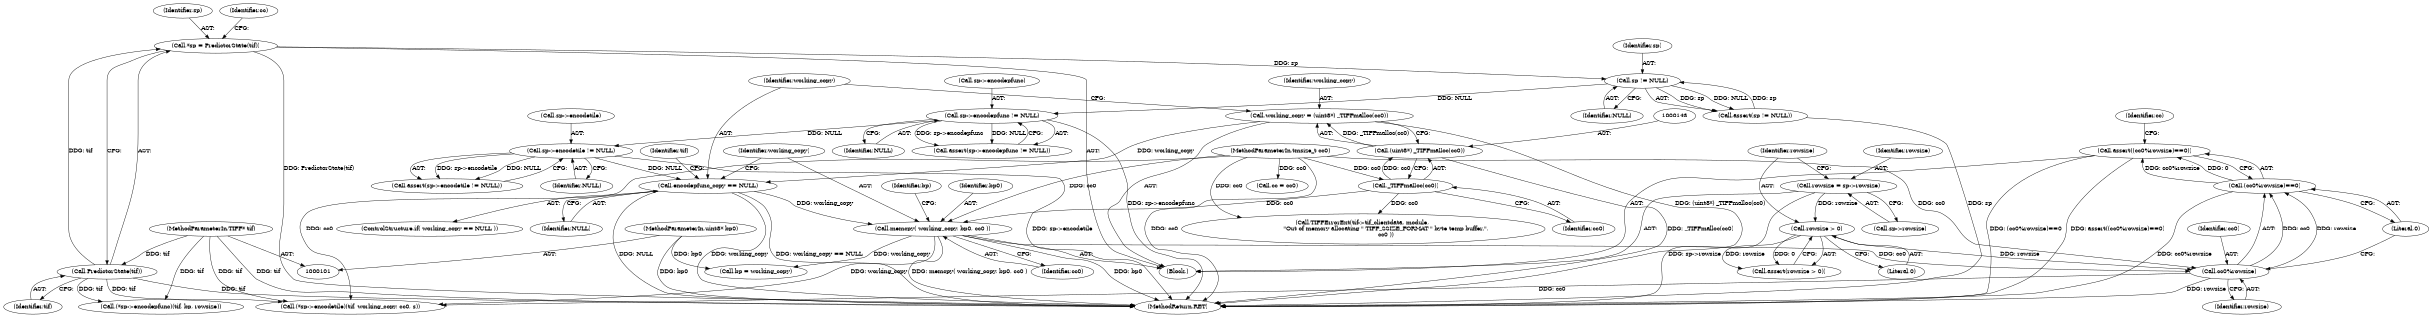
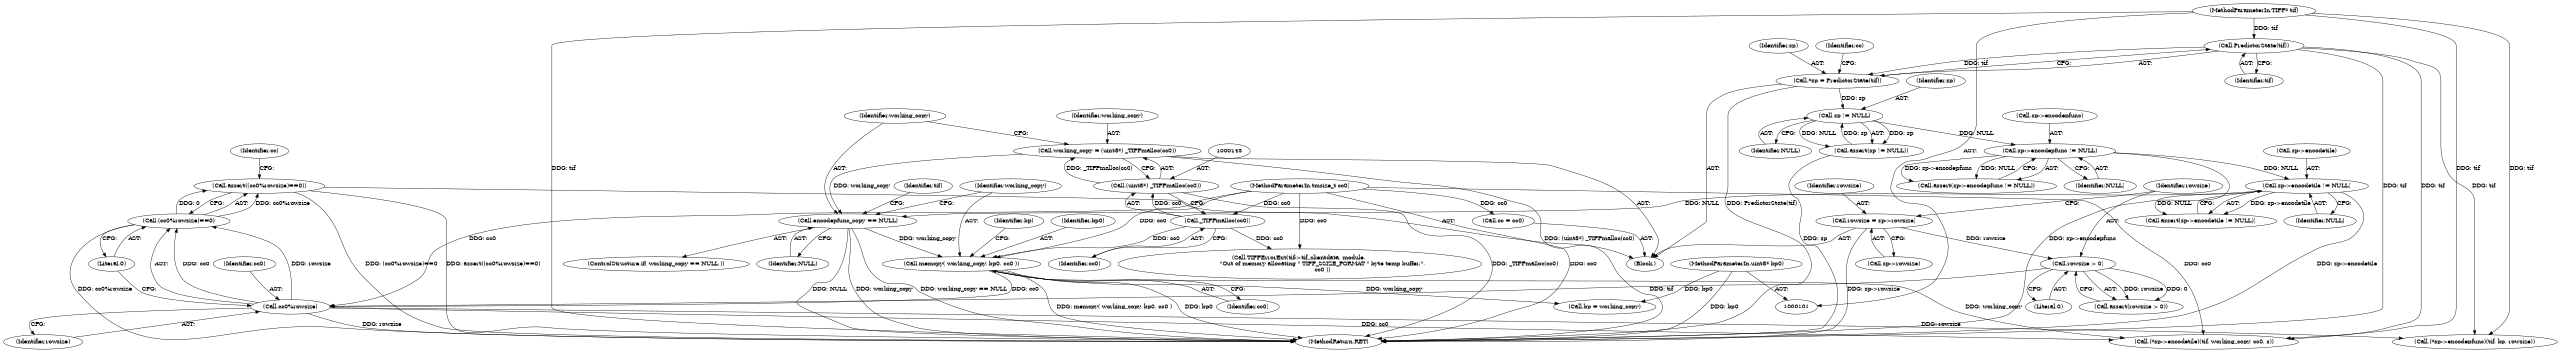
edge "(Call,memcpy( working_copy, bp0, cc0 ))" -> "(Block,)": now "(Call,cc = cc0)" -> "(Block,)"
edge "(Call,rowsize > 0)" -> "(Call,cc0%rowsize)": label "DDG: rowsize" -> "DDG: tif"
edge "(Call,cc0%rowsize)" -> "(Call,(*sp->encodepfunc)(tif, bp, rowsize))": added, label "DDG: rowsize"
